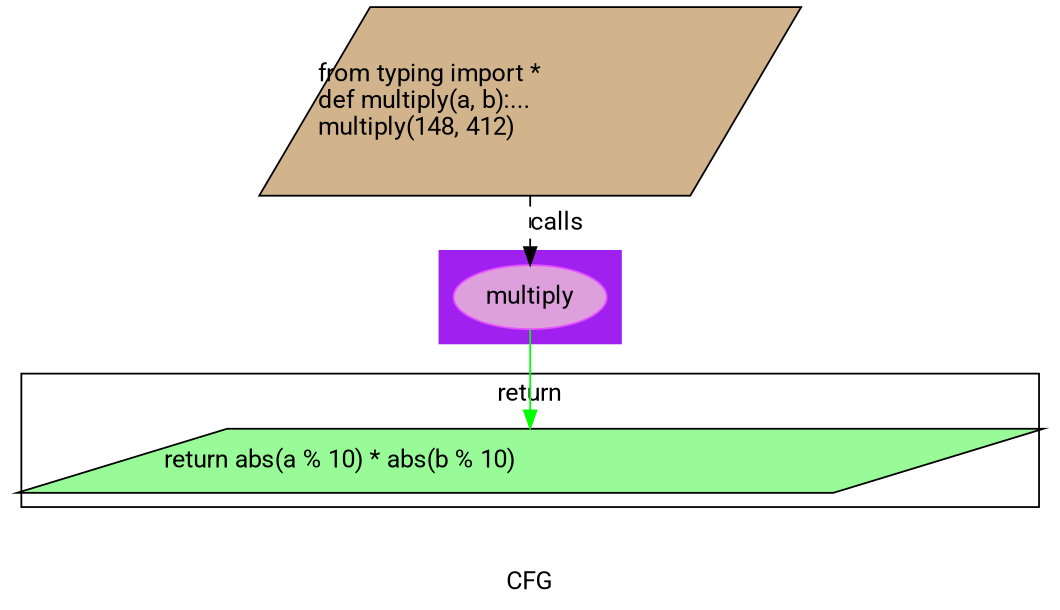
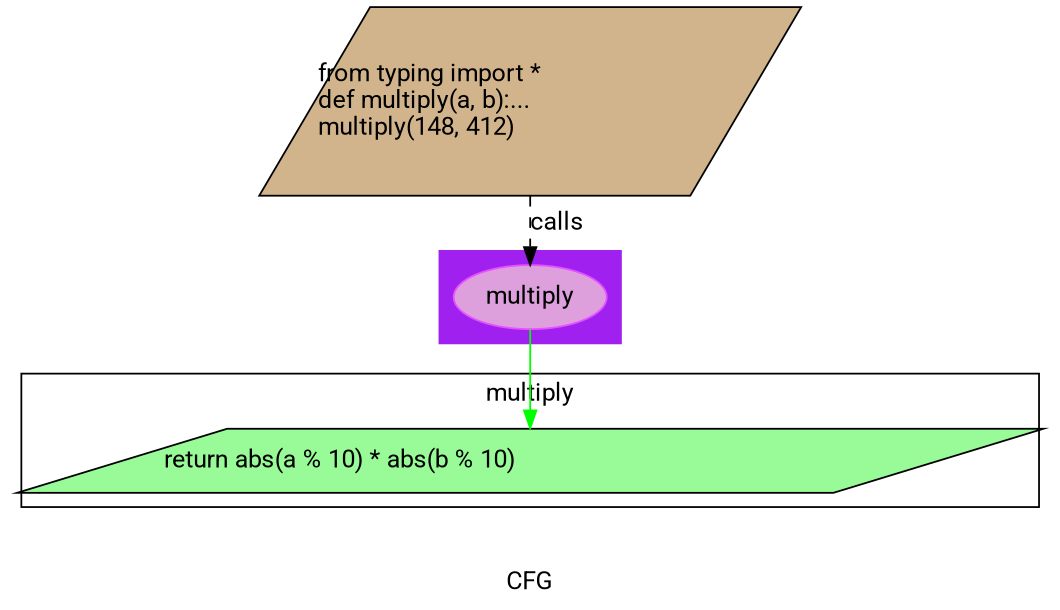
cluster "return": label "return" -> "multiply"
